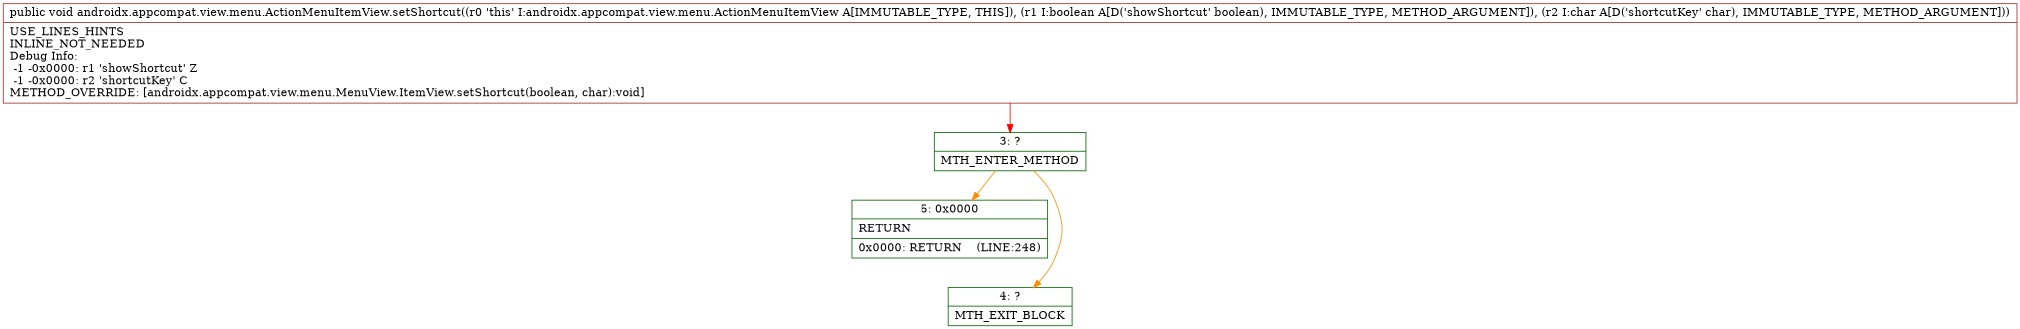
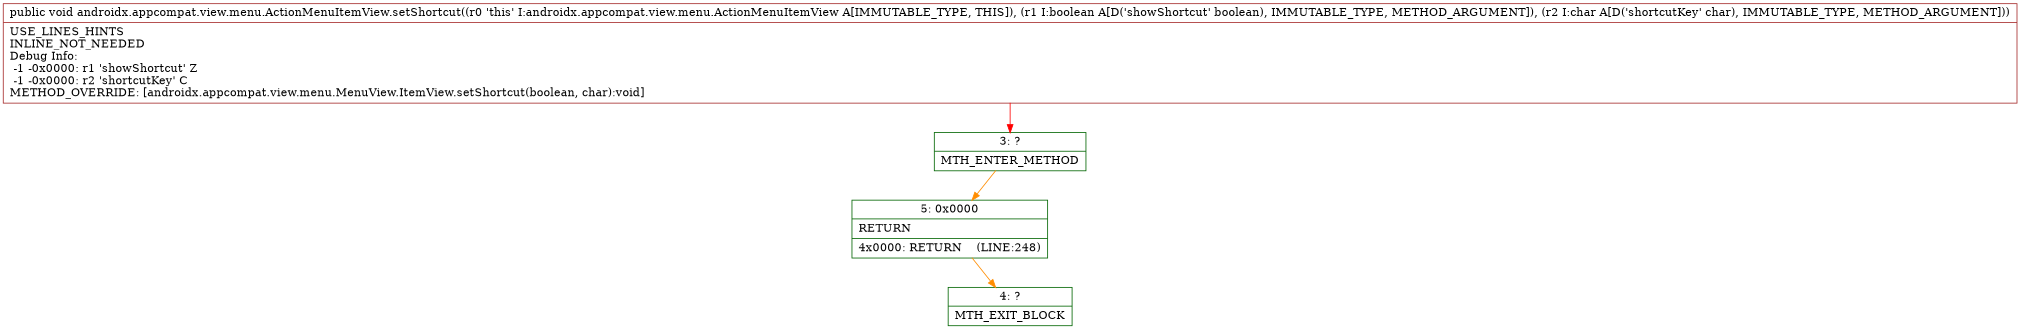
edge "3: ?" -> "4: ?": now "5: 0x0000" -> "4: ?"
node "5: 0x0000": text "0x0000: RETURN    (LINE:248)" -> "4x0000: RETURN    (LINE:248)"
